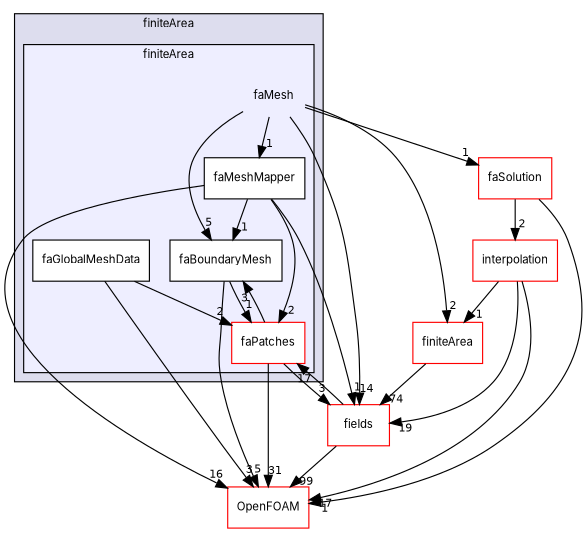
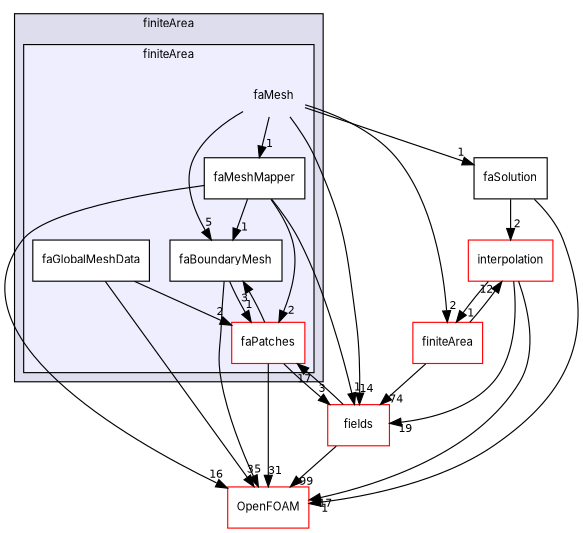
node "faSolution": color red -> black
edge "finiteArea" -> "interpolation": added
